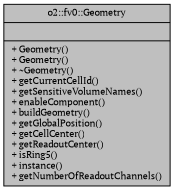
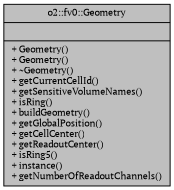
node "o2::fv0::Geometry": text "+ enableComponent()" -> "+ isRing()"
